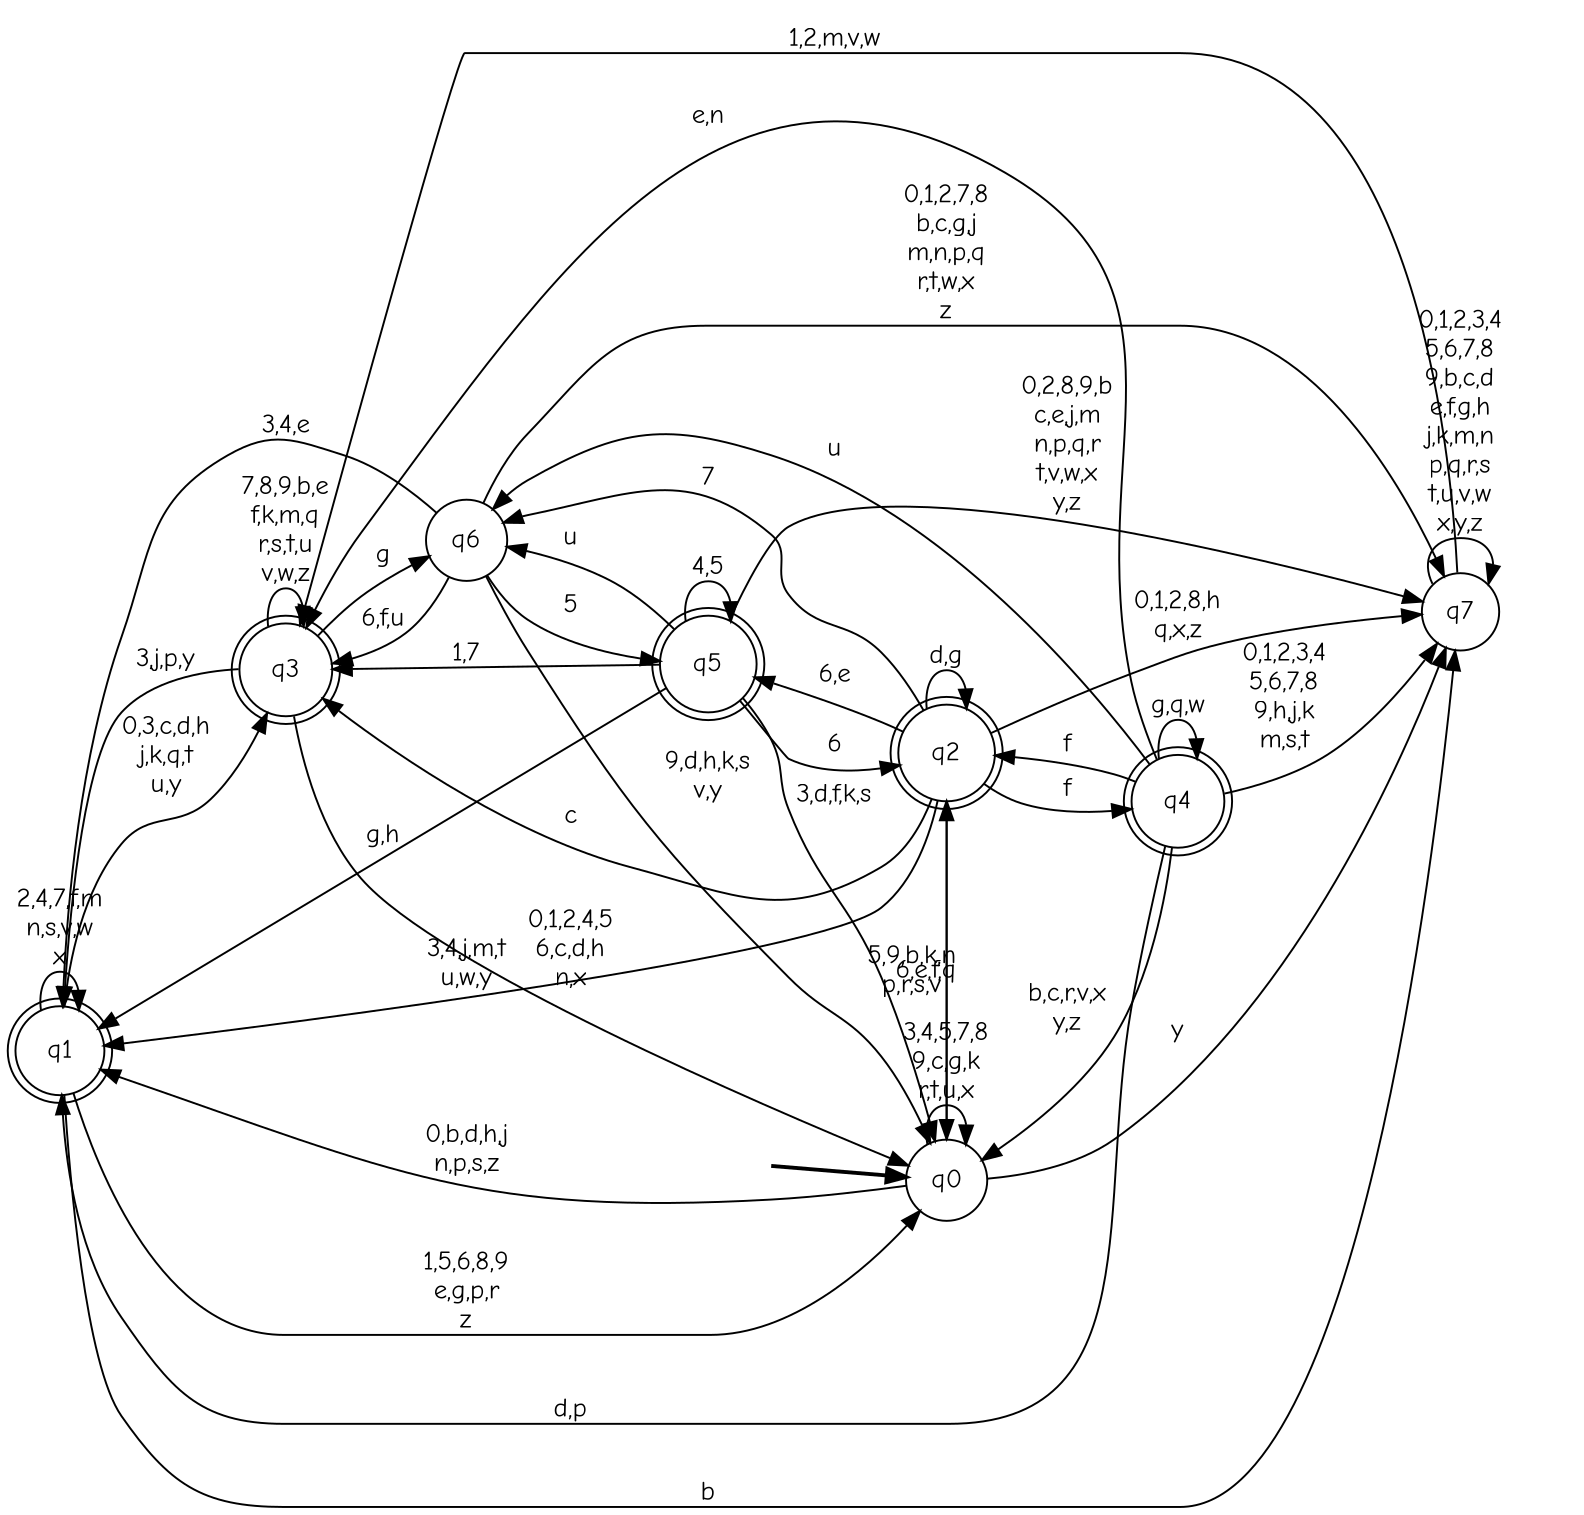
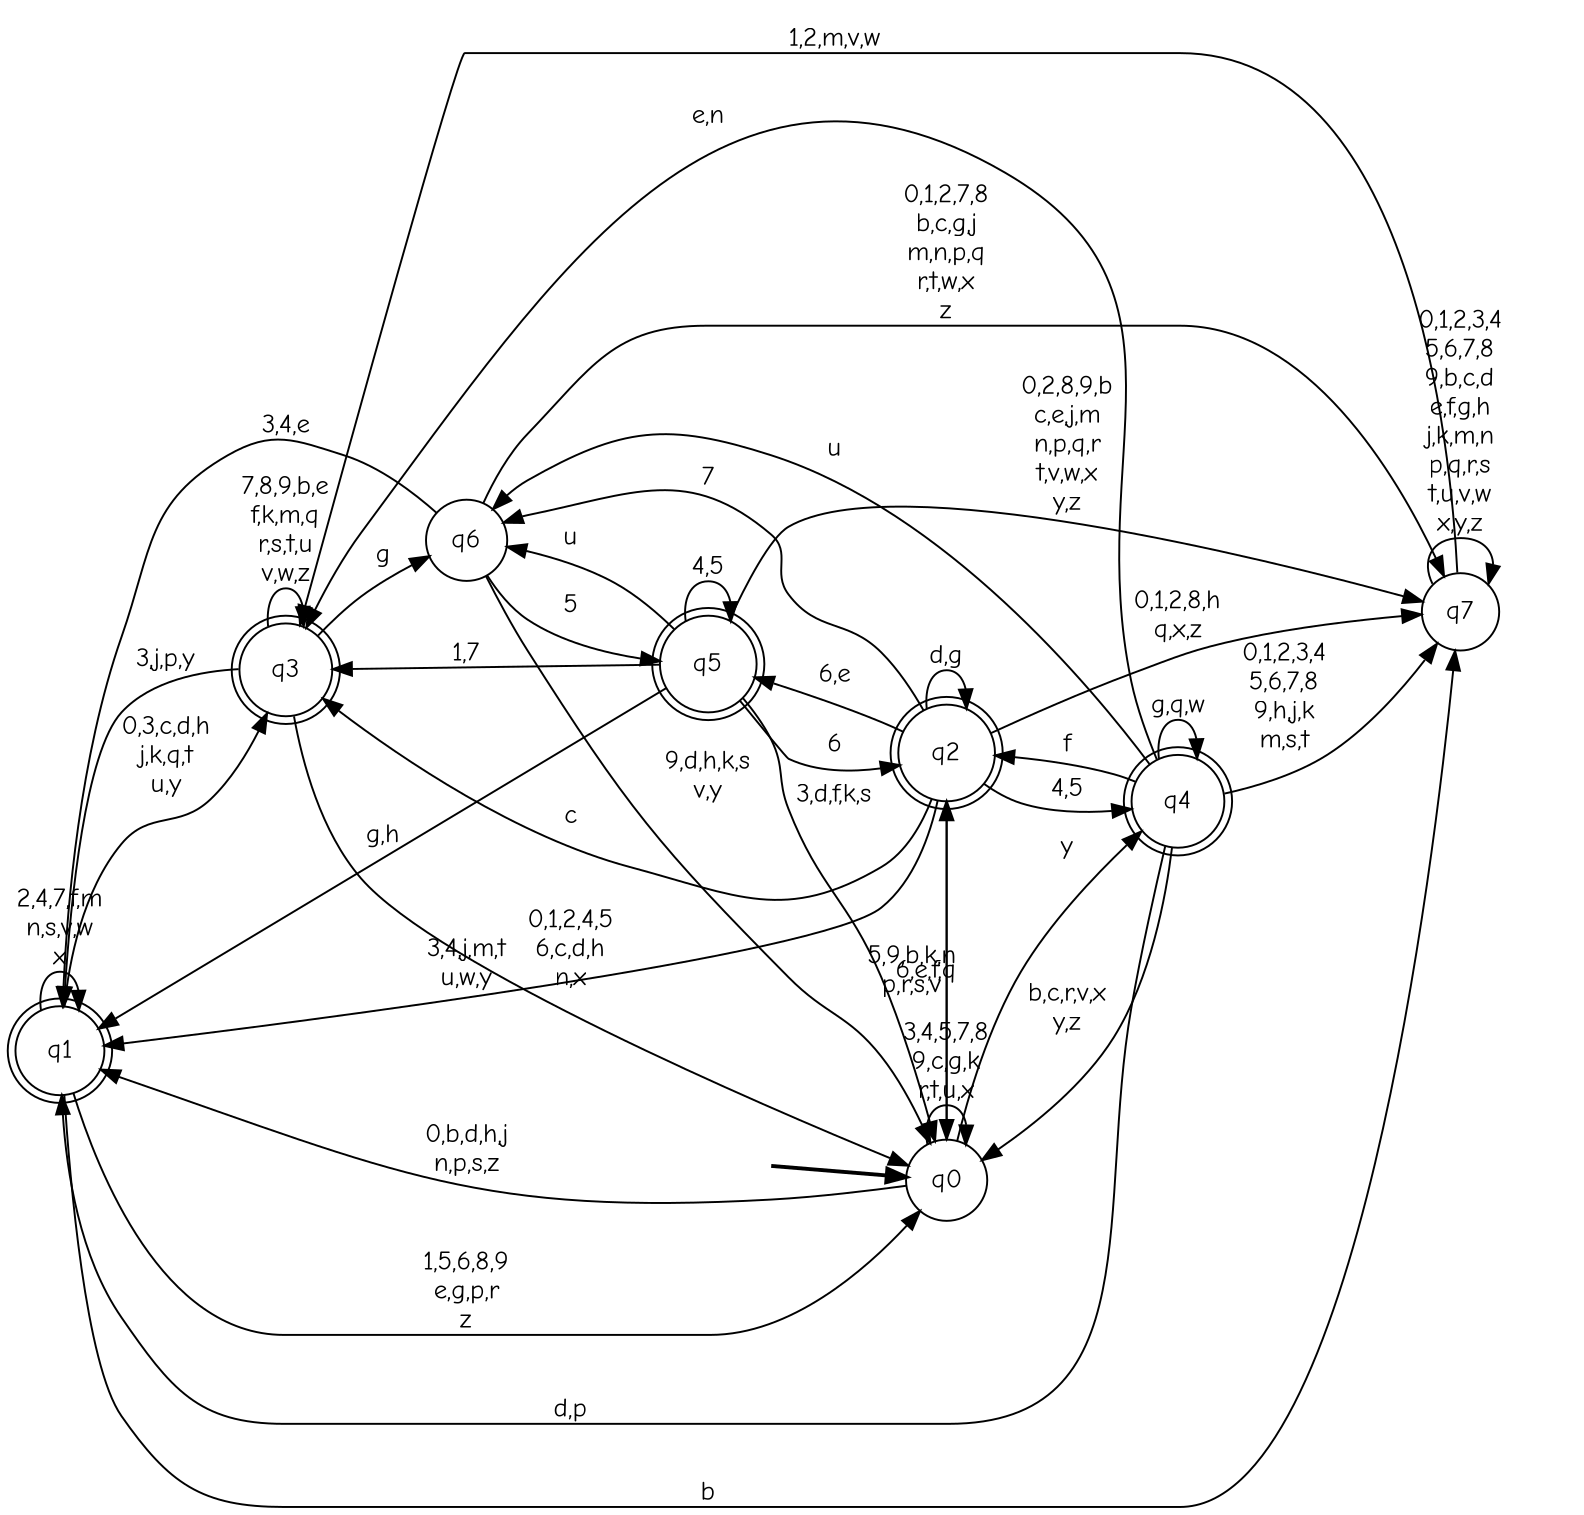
edge "q6" -> "q3": removed, label "6,f,u"
edge "q2" -> "q4": label "f" -> "4,5"
edge "q0" -> "q7": now "q0" -> "q4"
